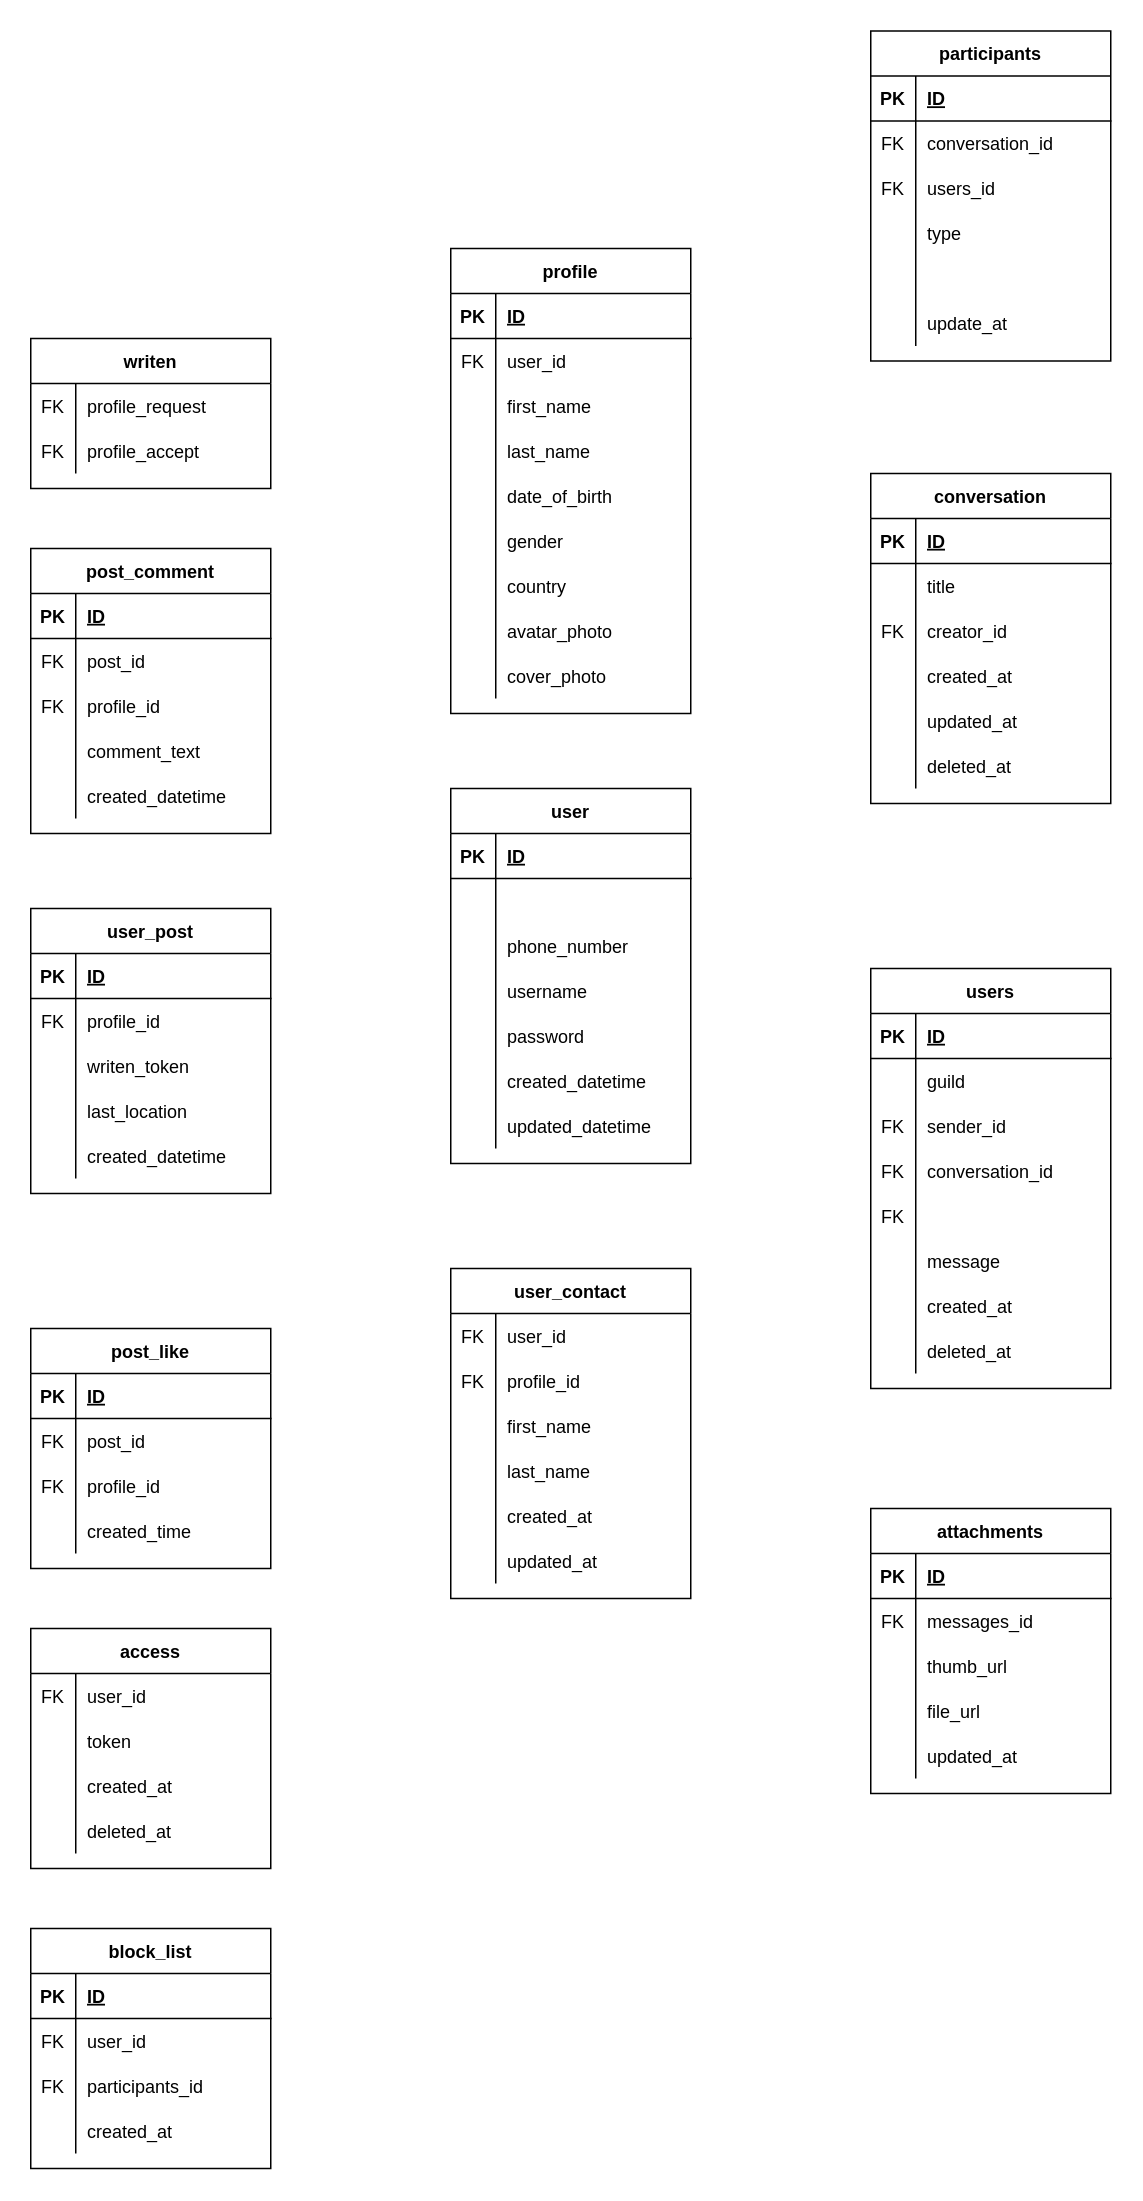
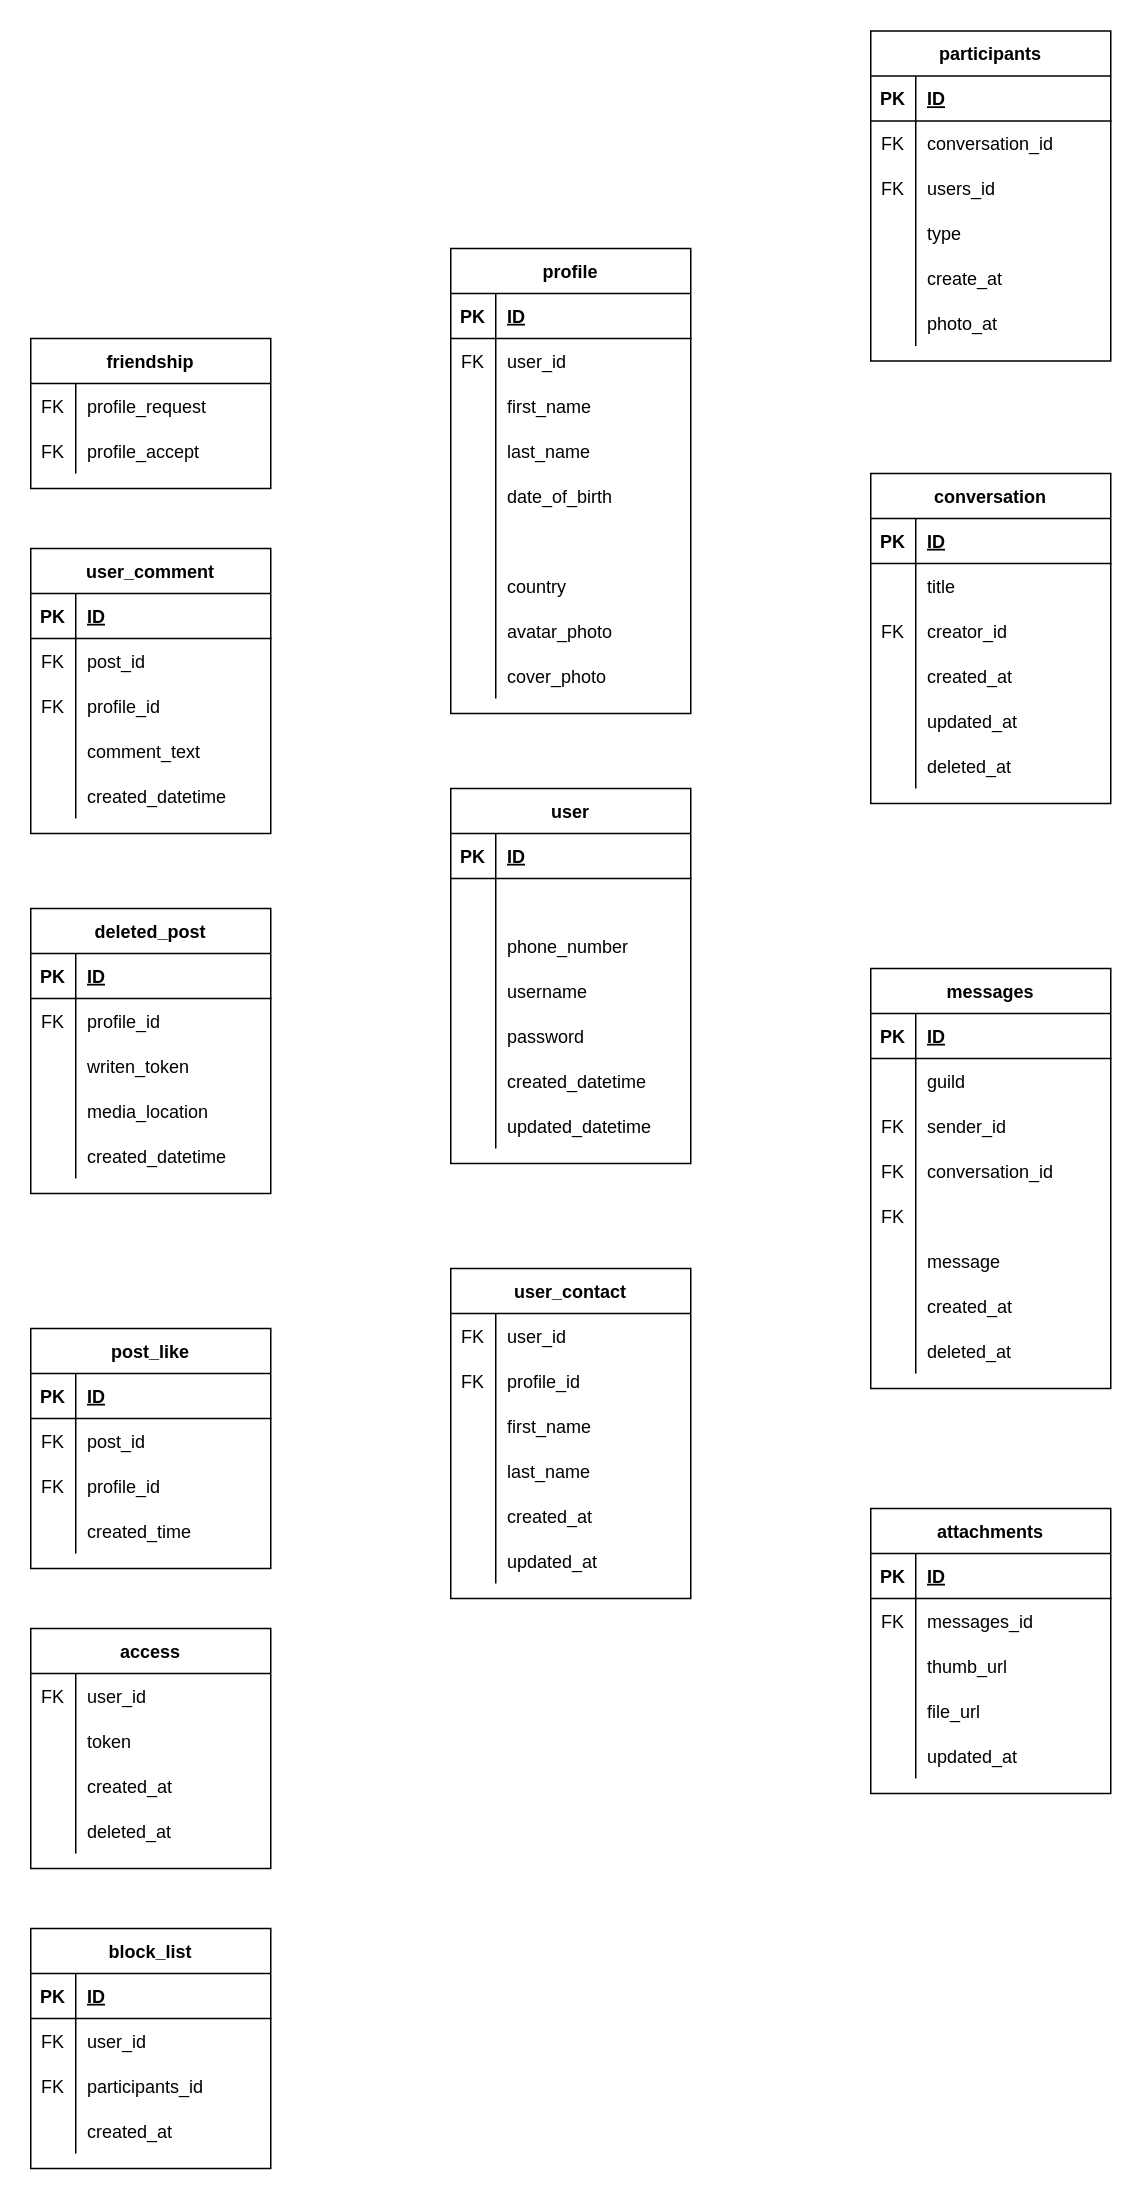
node "create_at": added
node "update_at": label "update_at" -> "photo_at"
node "writen": label "writen" -> "friendship"
node "gender": removed
node "post_comment": label "post_comment" -> "user_comment"
node "user_post": label "user_post" -> "deleted_post"
node "users": label "users" -> "messages"
node "last_location": label "last_location" -> "media_location"
